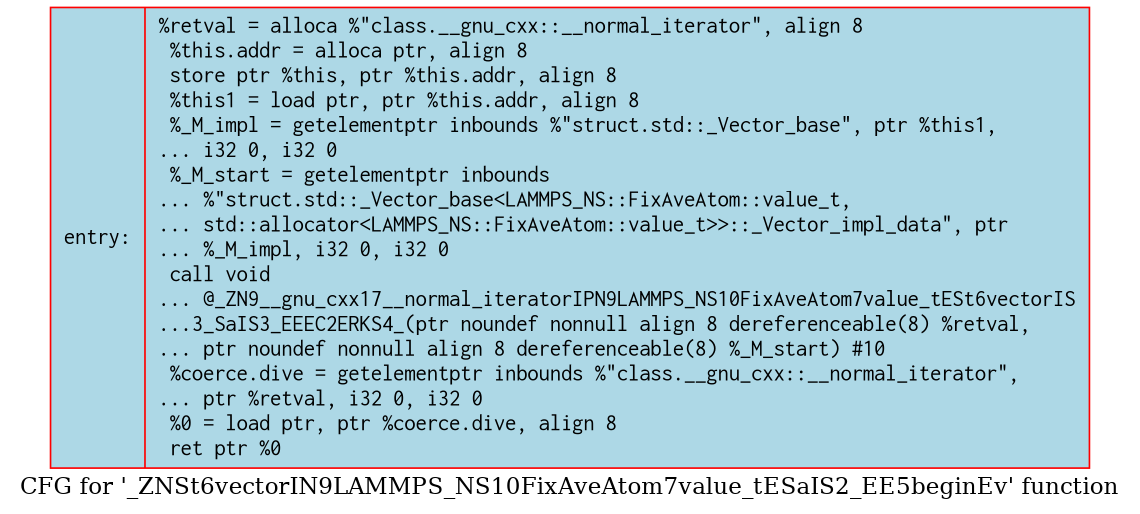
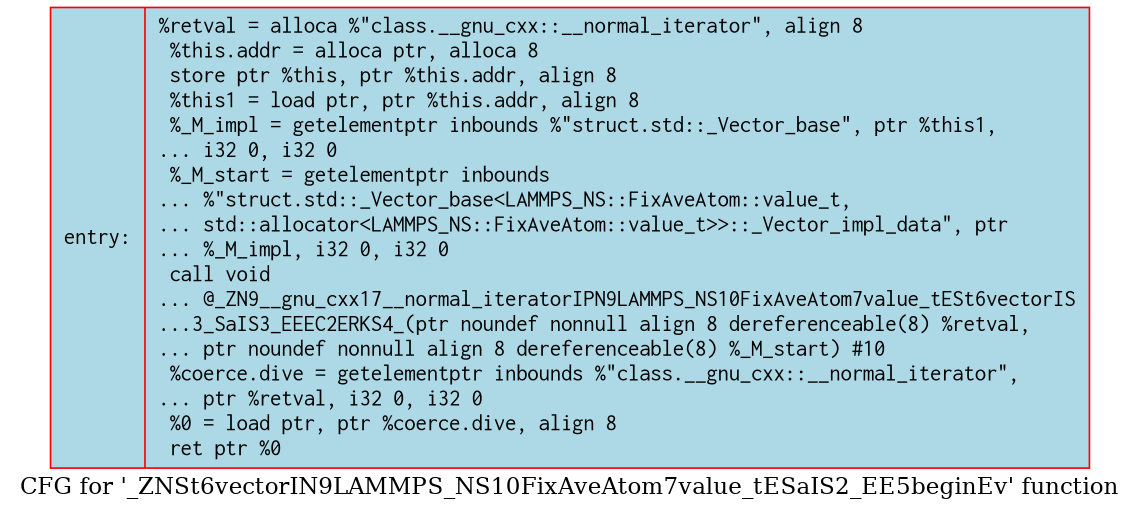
node "entry:": text "%this.addr = alloca ptr, align 8" -> "%this.addr = alloca ptr, alloca 8"
